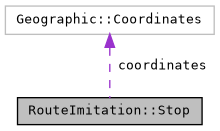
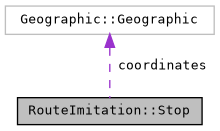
node "Geographic::Coordinates": label "Geographic::Coordinates" -> "Geographic::Geographic"
